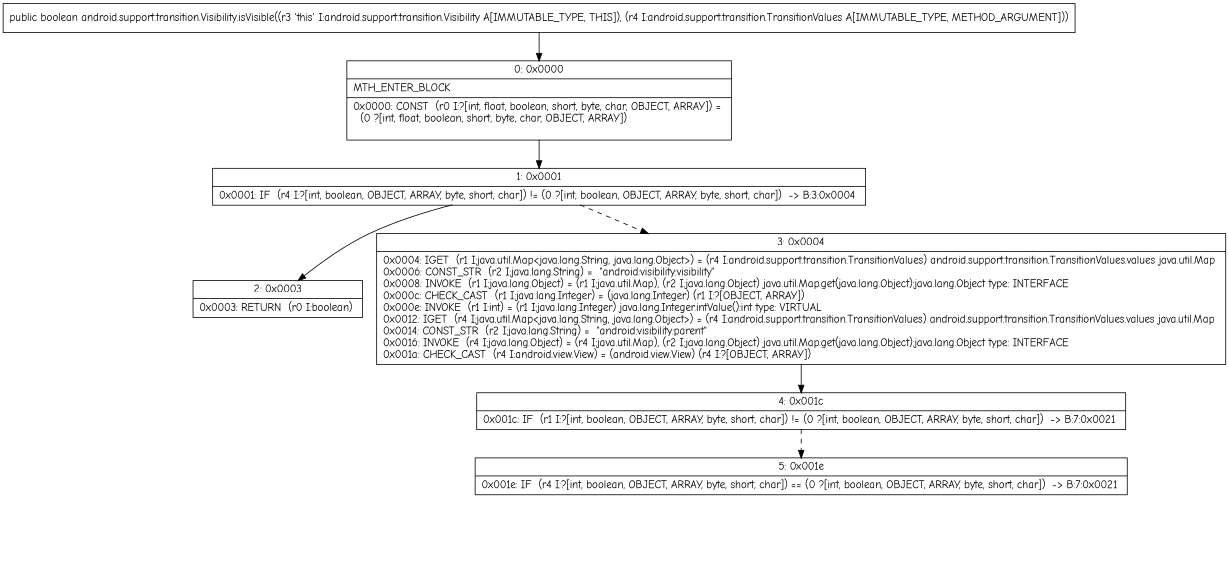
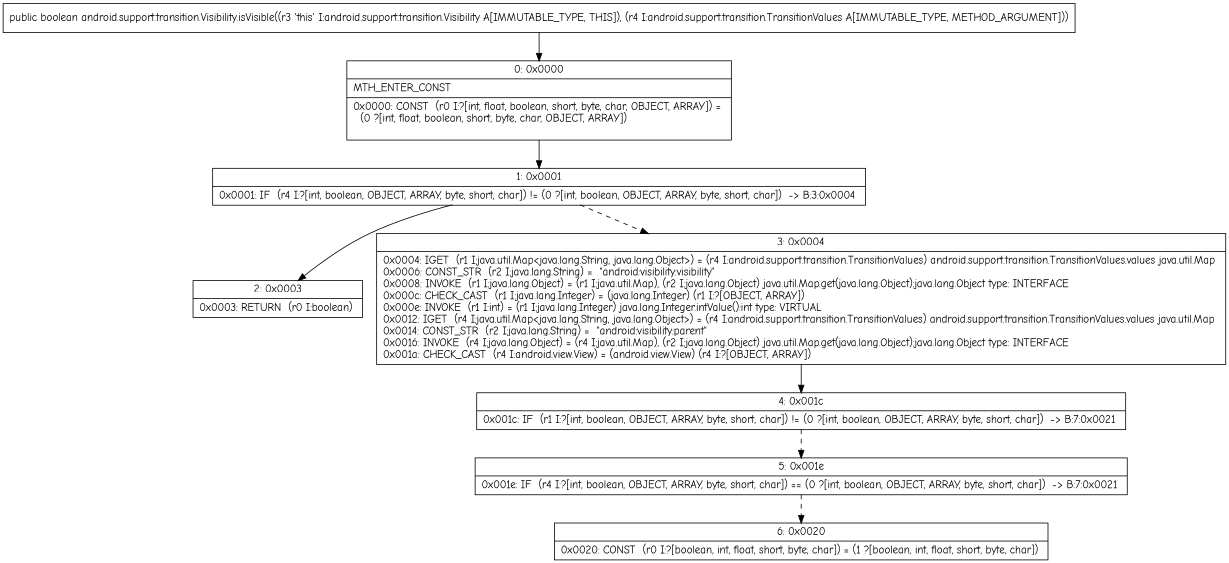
node "0: 0x0000": text "MTH_ENTER_BLOCK" -> "MTH_ENTER_CONST"
node "6: 0x0020": added
